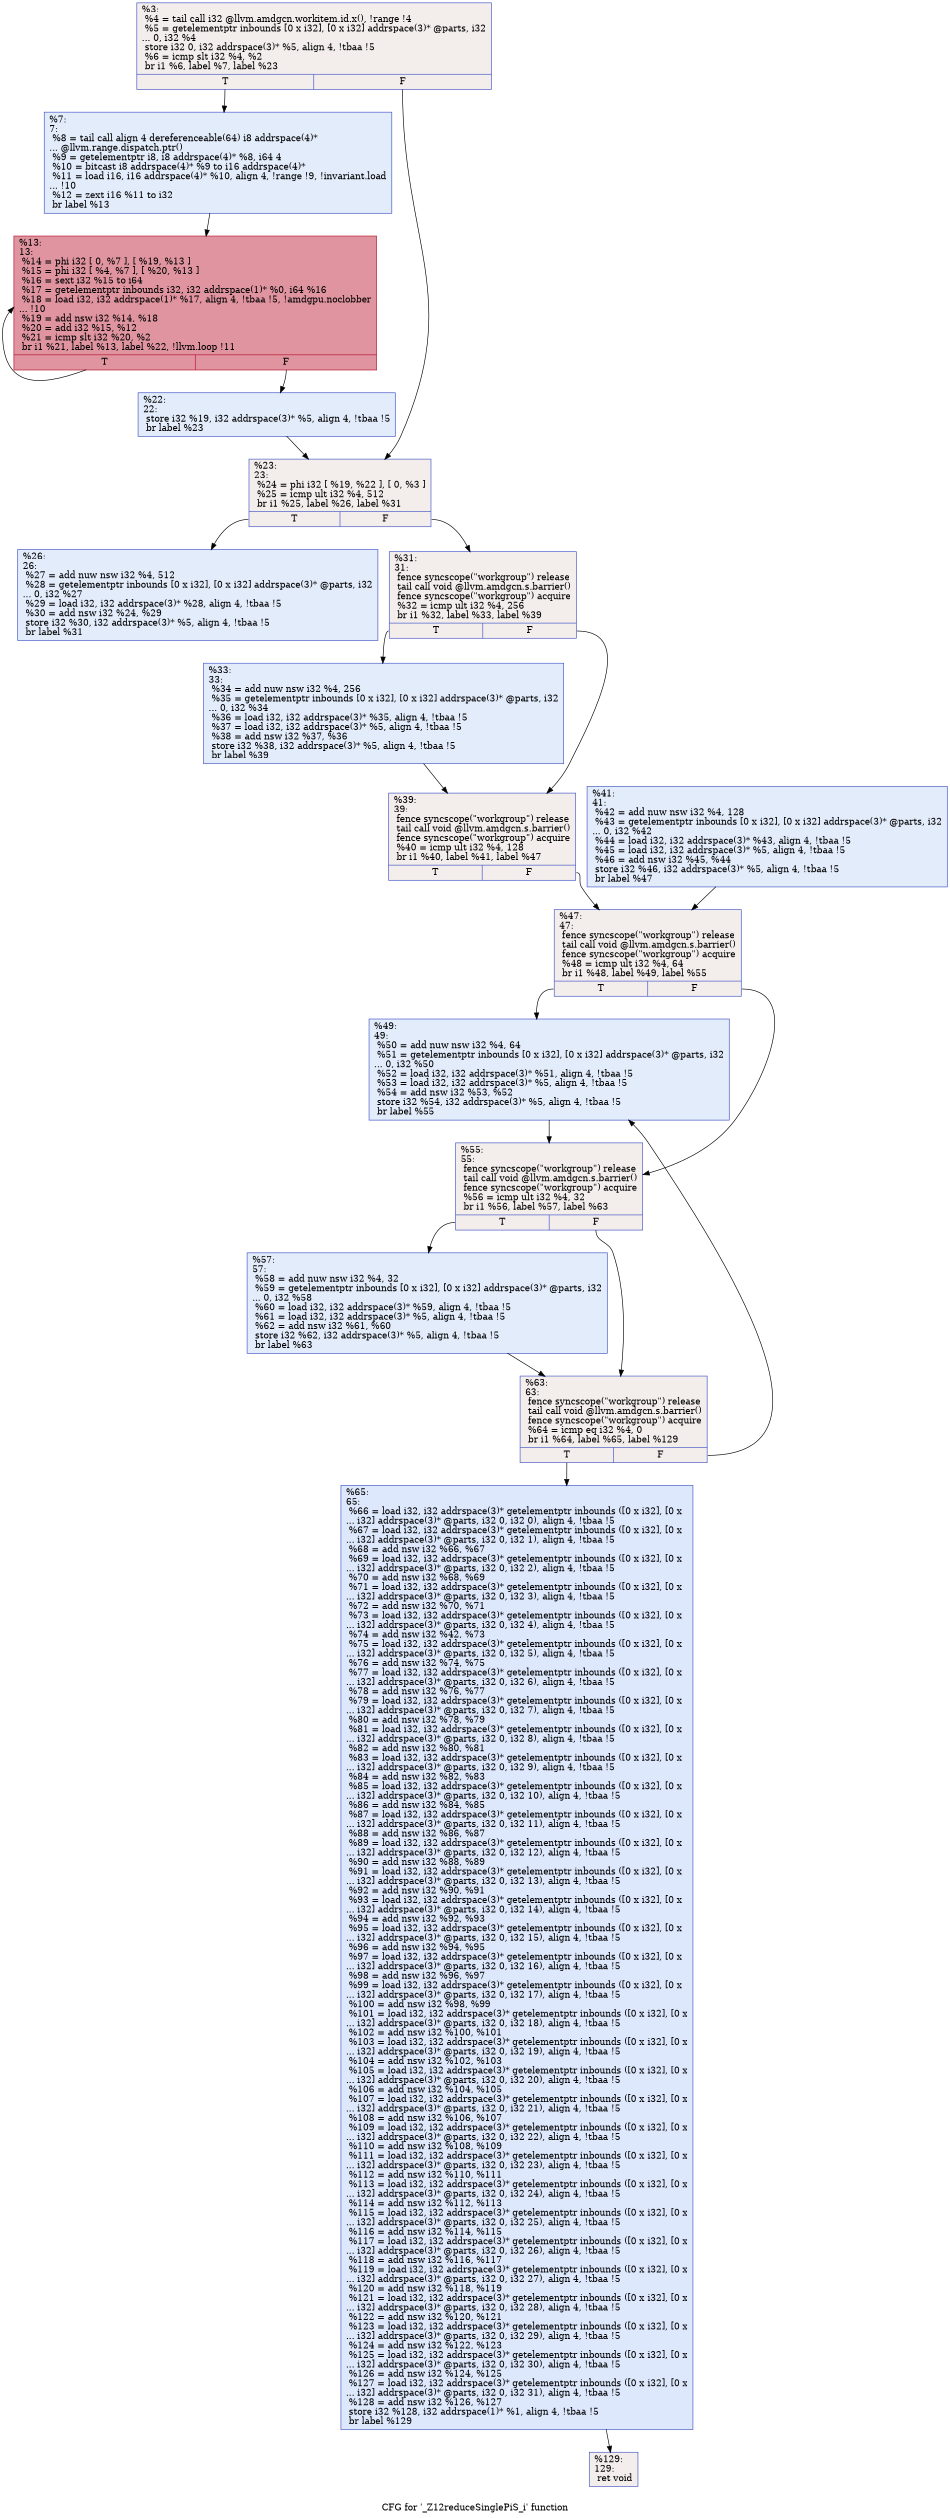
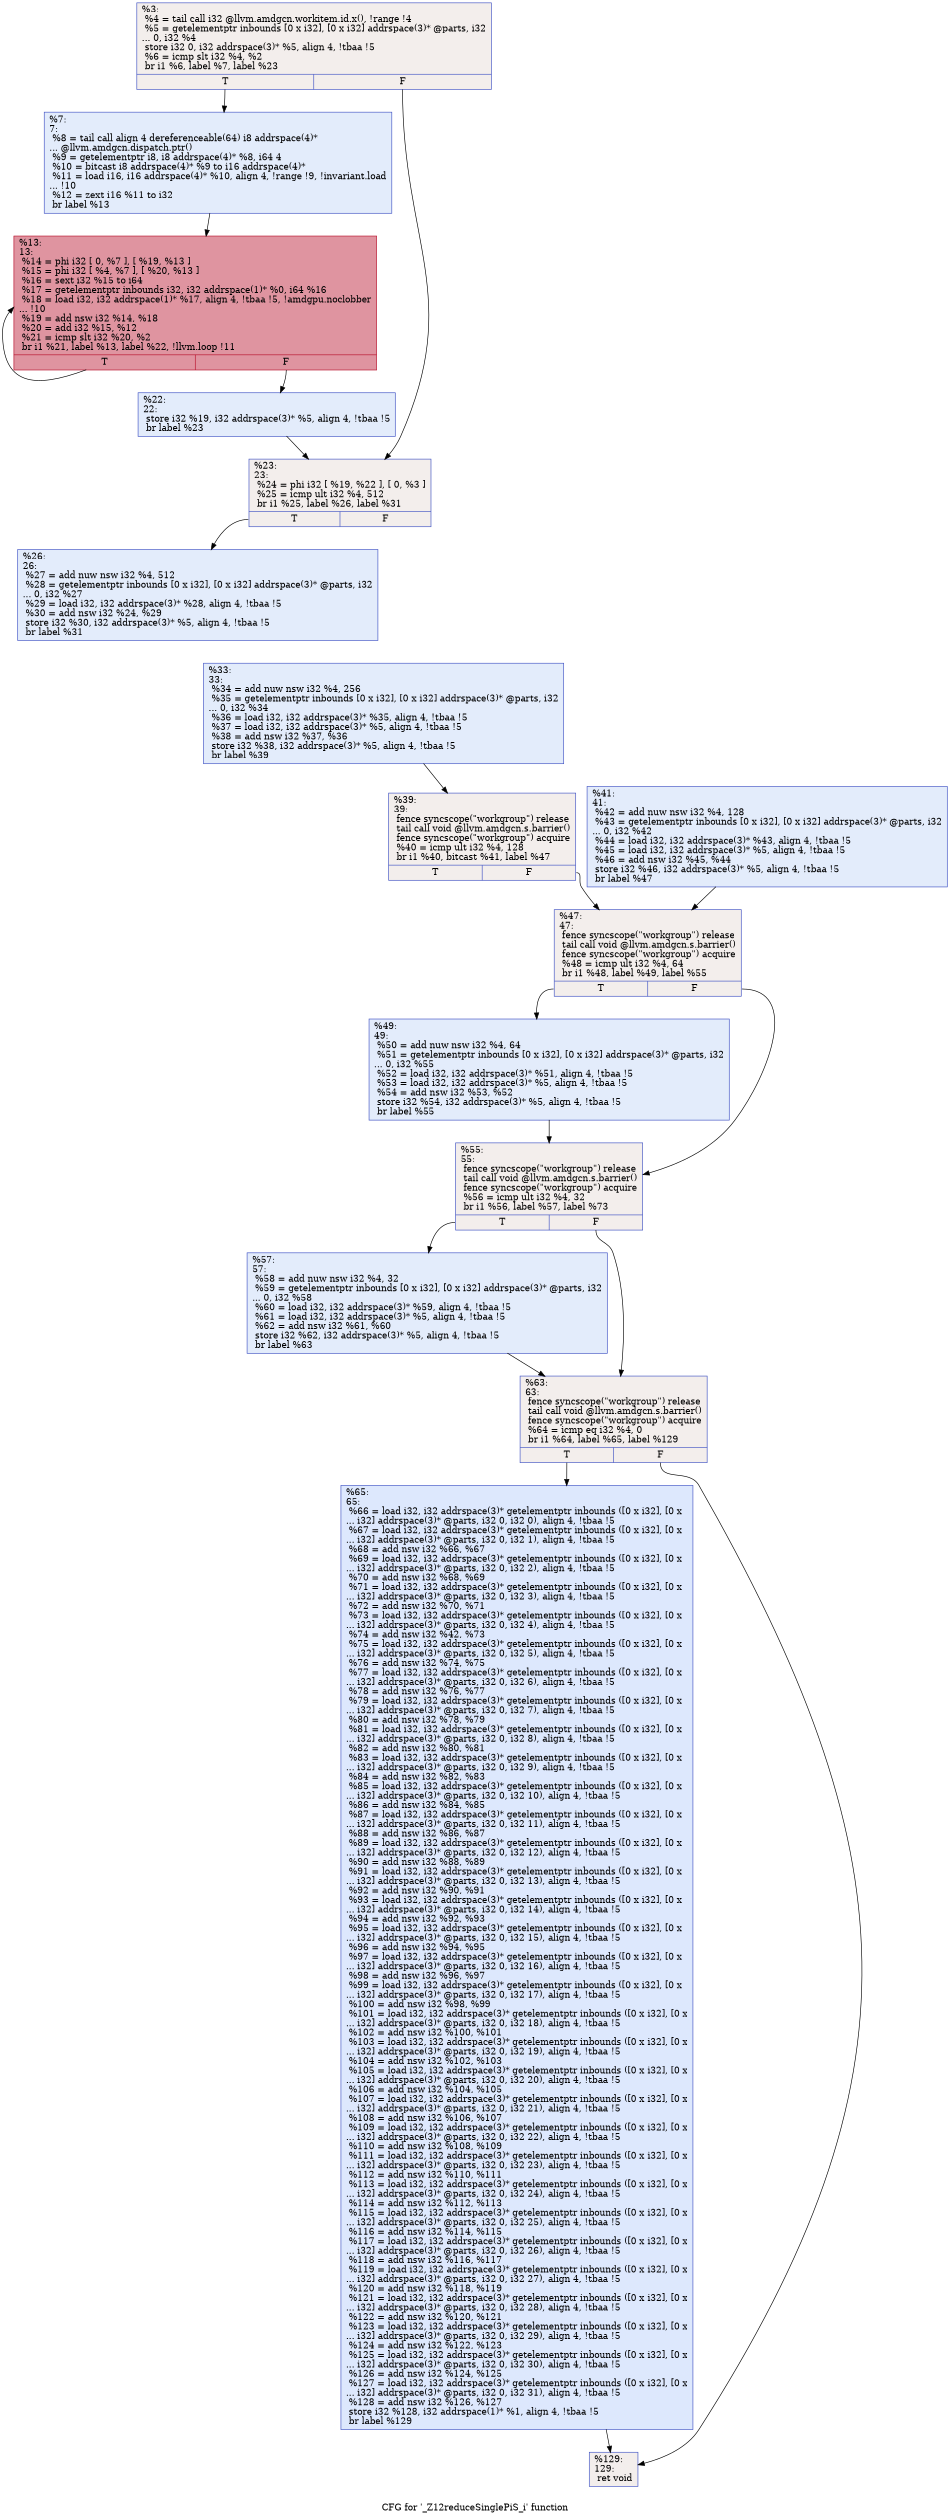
node "%7:": text "... @llvm.range.dispatch.ptr()" -> "... @llvm.amdgcn.dispatch.ptr()"
node "%31:": removed
node "%39:": text "br i1 %40, label %41, label %47" -> "br i1 %40, bitcast %41, label %47"
node "%49:": text "... 0, i32 %50" -> "... 0, i32 %55"
node "%55:": text "br i1 %56, label %57, label %63" -> "br i1 %56, label %57, label %73"
edge "%63:" -> "%49:": now "%63:" -> "%129:"
